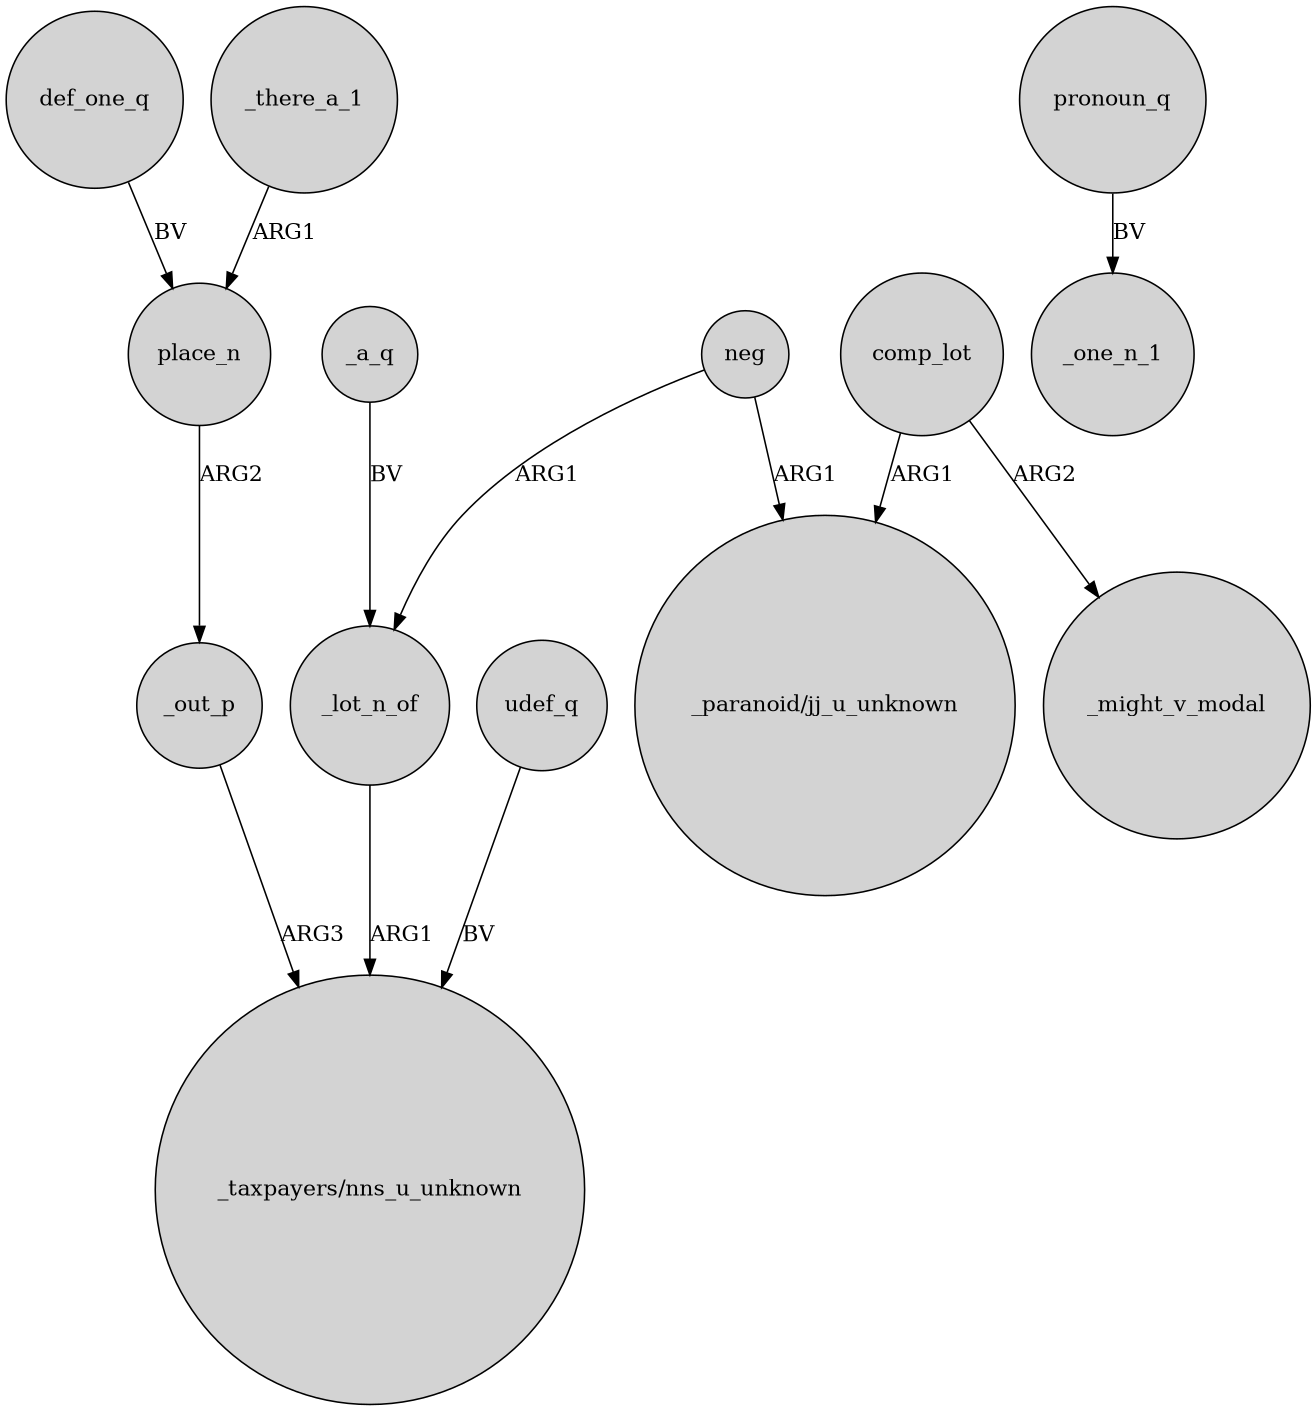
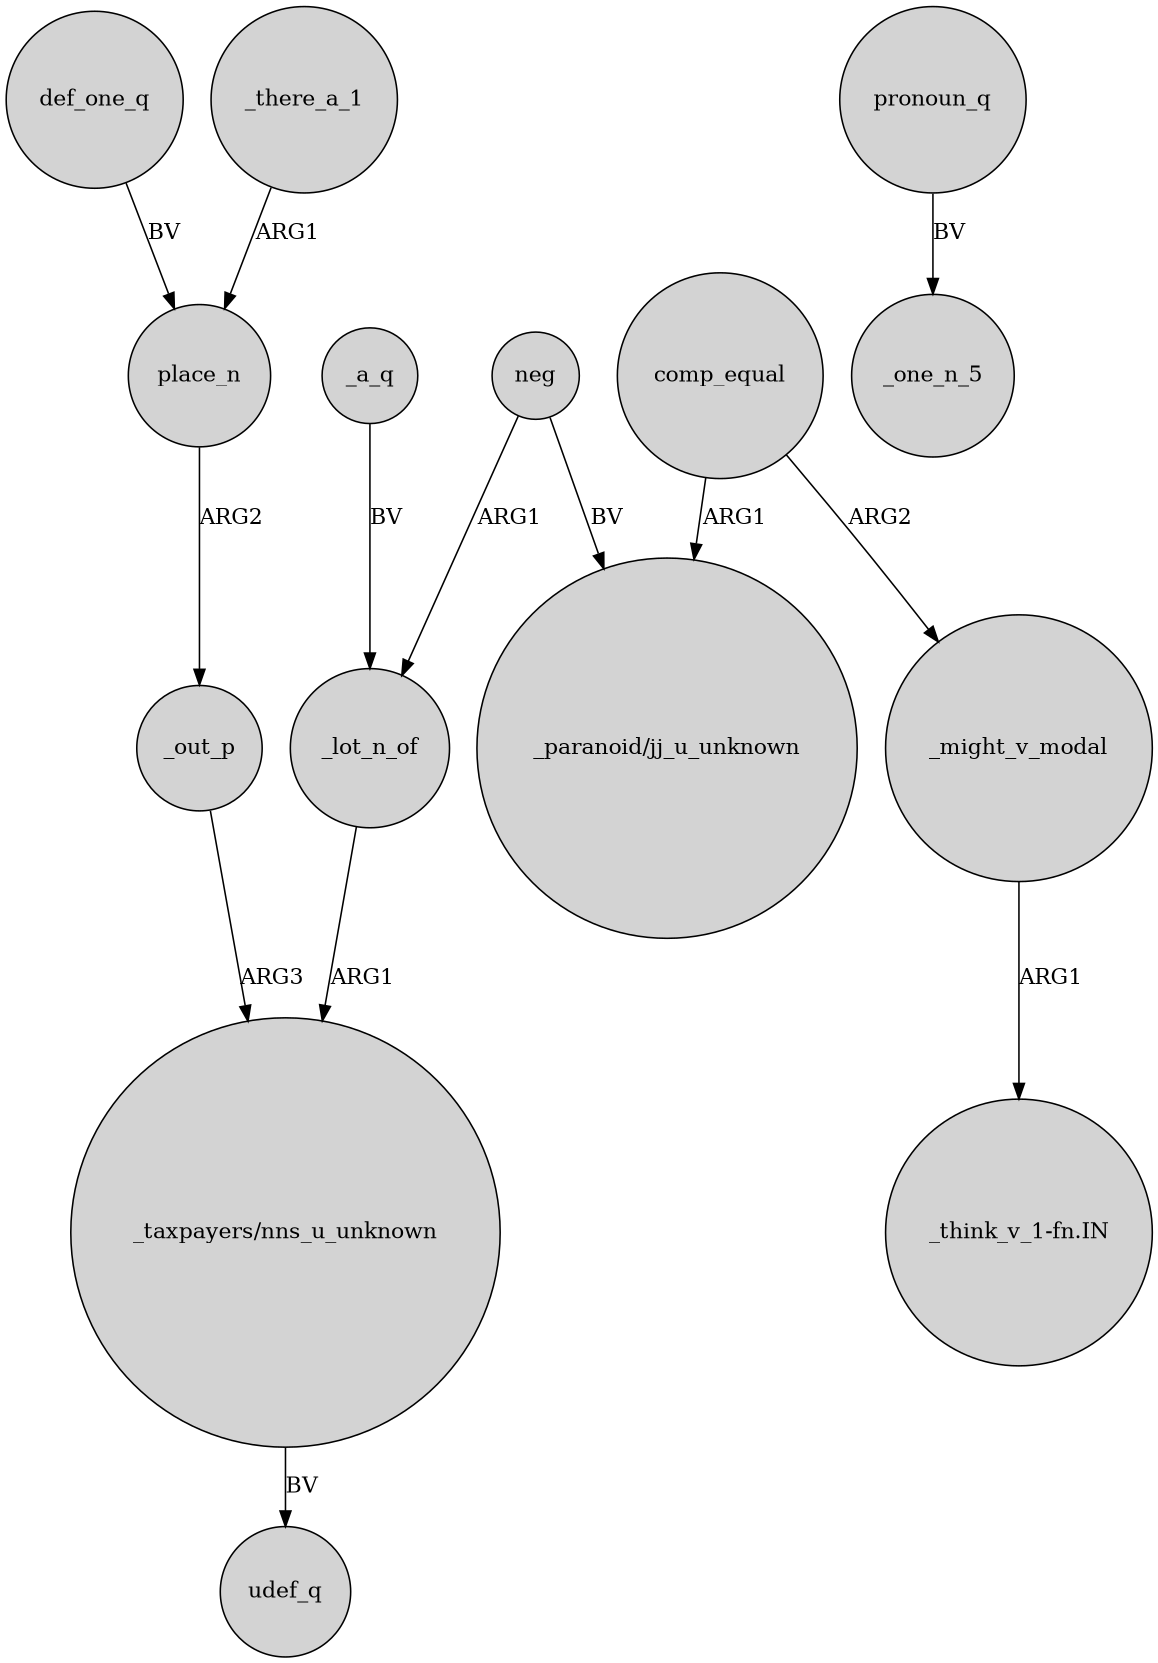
node "comp_lot": label "comp_lot" -> "comp_equal"
node "_one_n_1": label "_one_n_1" -> "_one_n_5"
edge "neg" -> "_paranoid/jj_u_unknown": label "ARG1" -> "BV"
edge "udef_q" -> "_taxpayers/nns_u_unknown": reversed
node "_think_v_1-fn.IN": added
